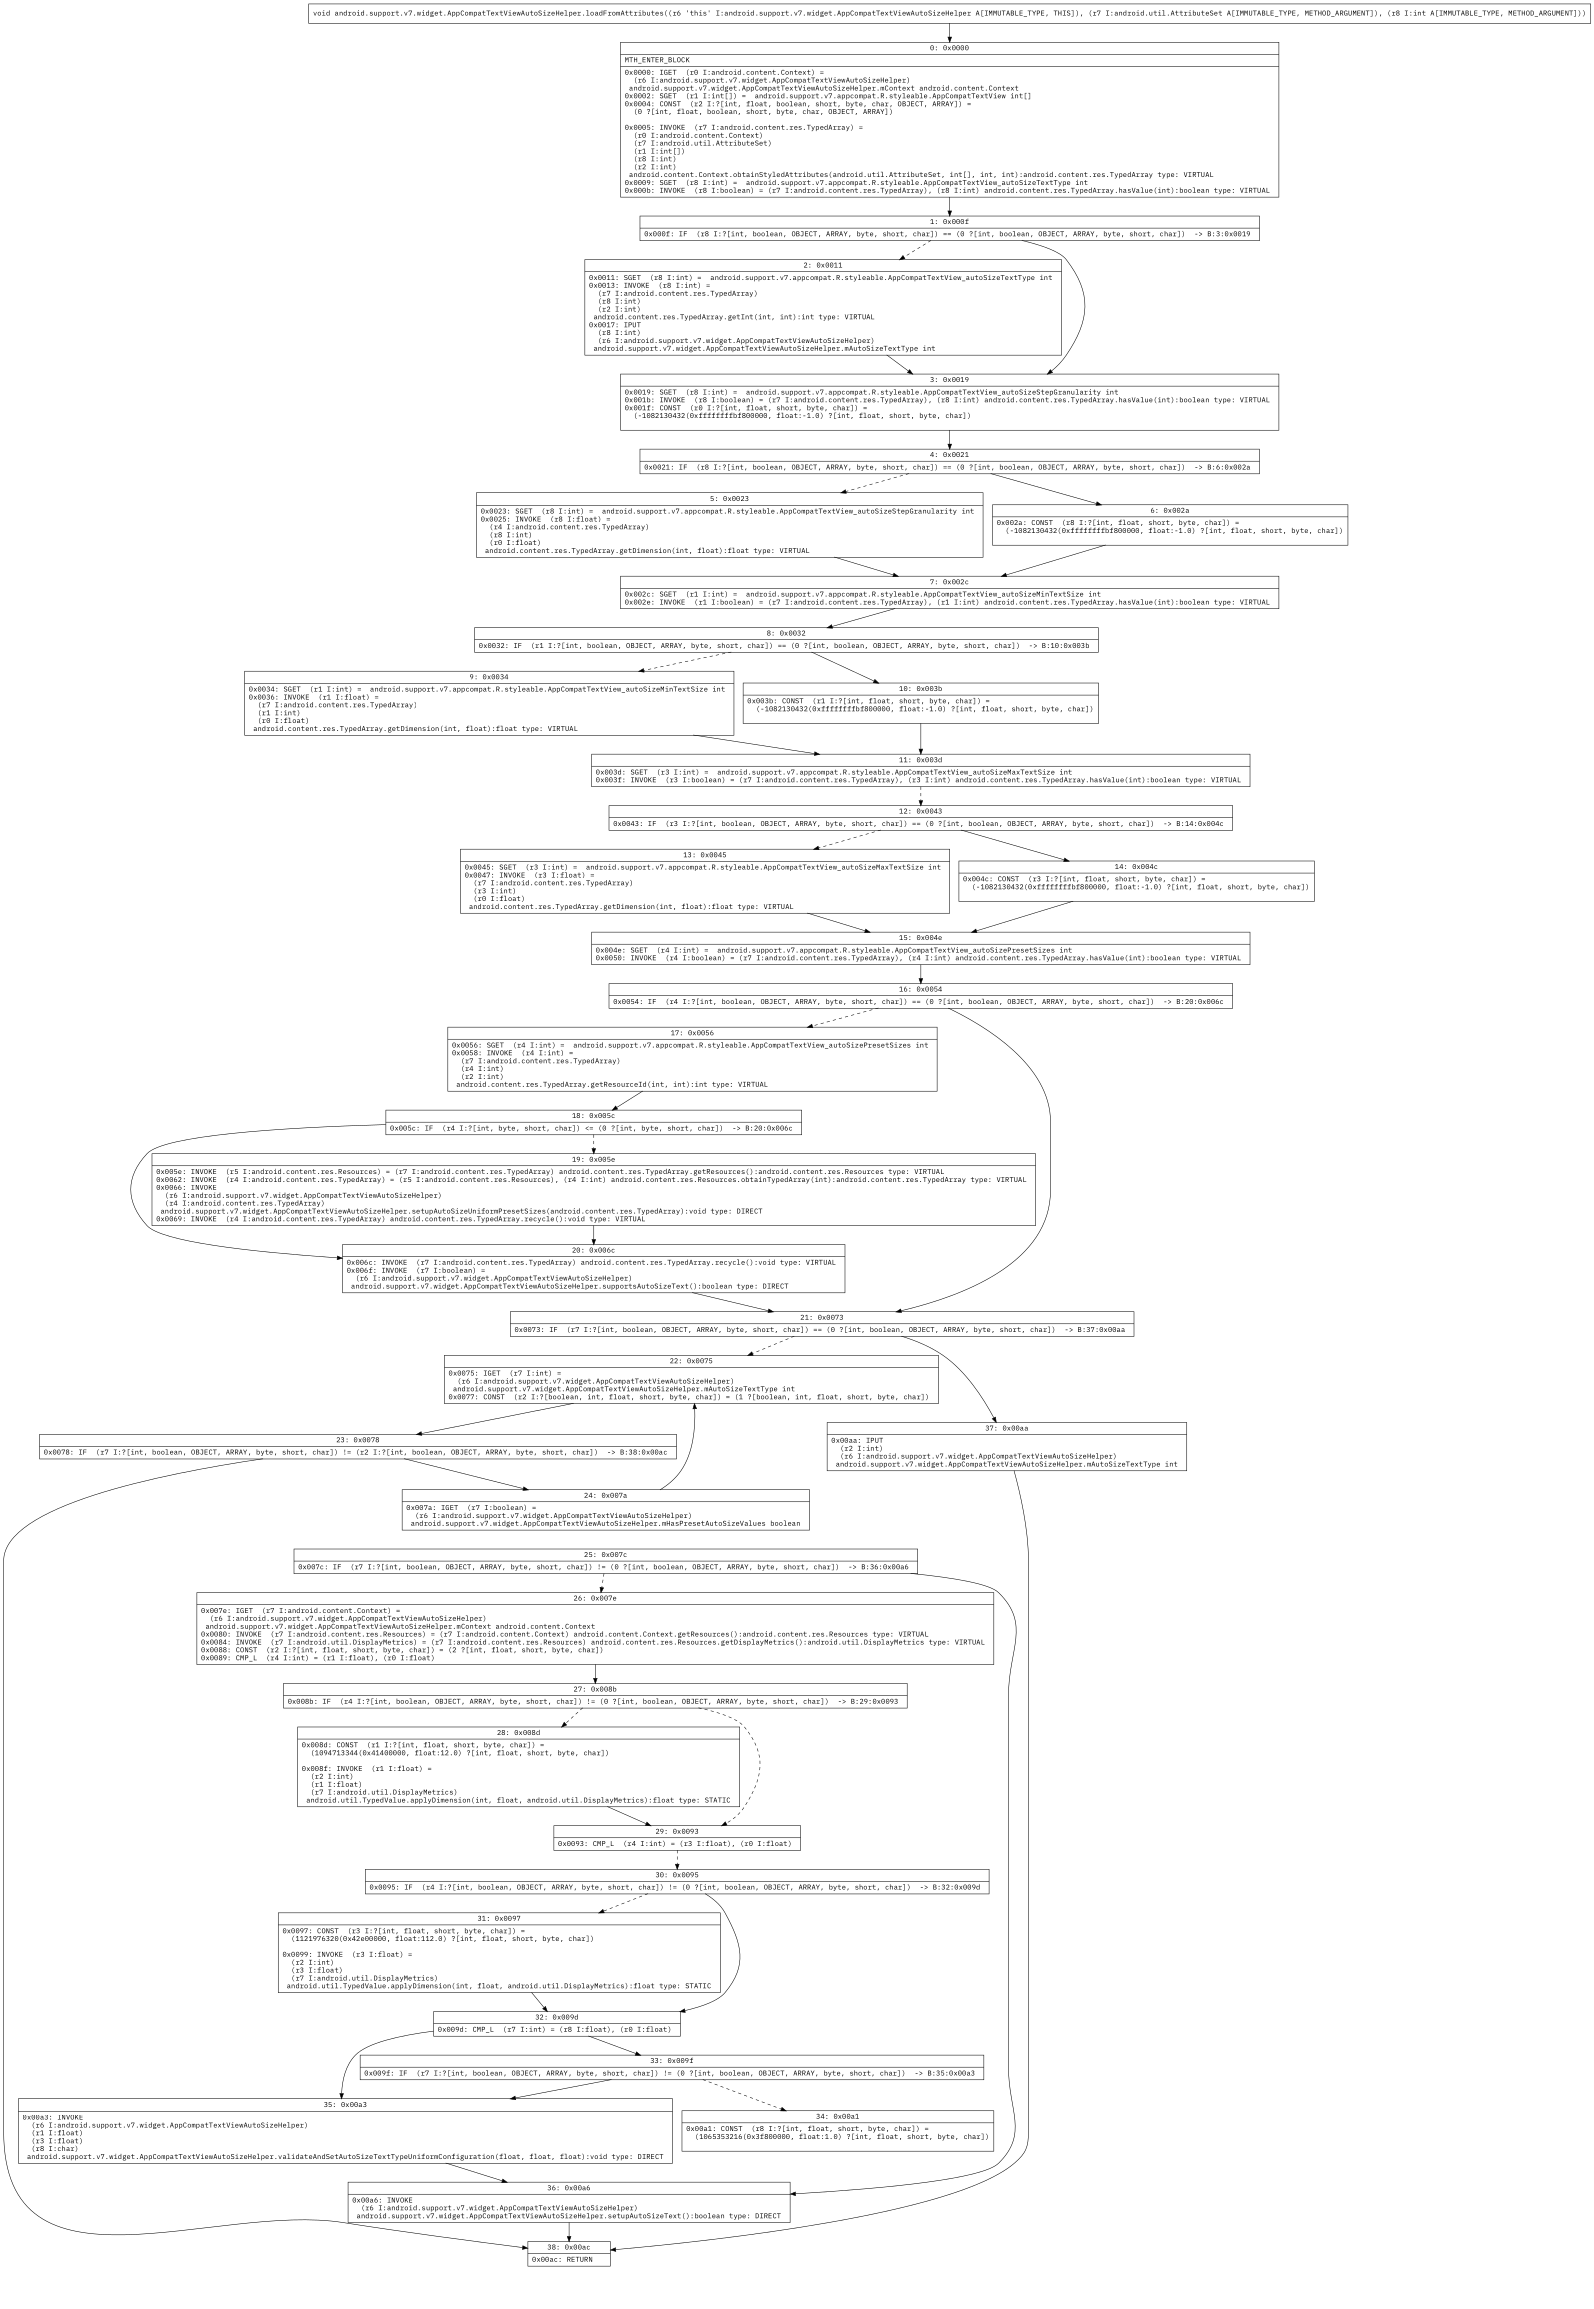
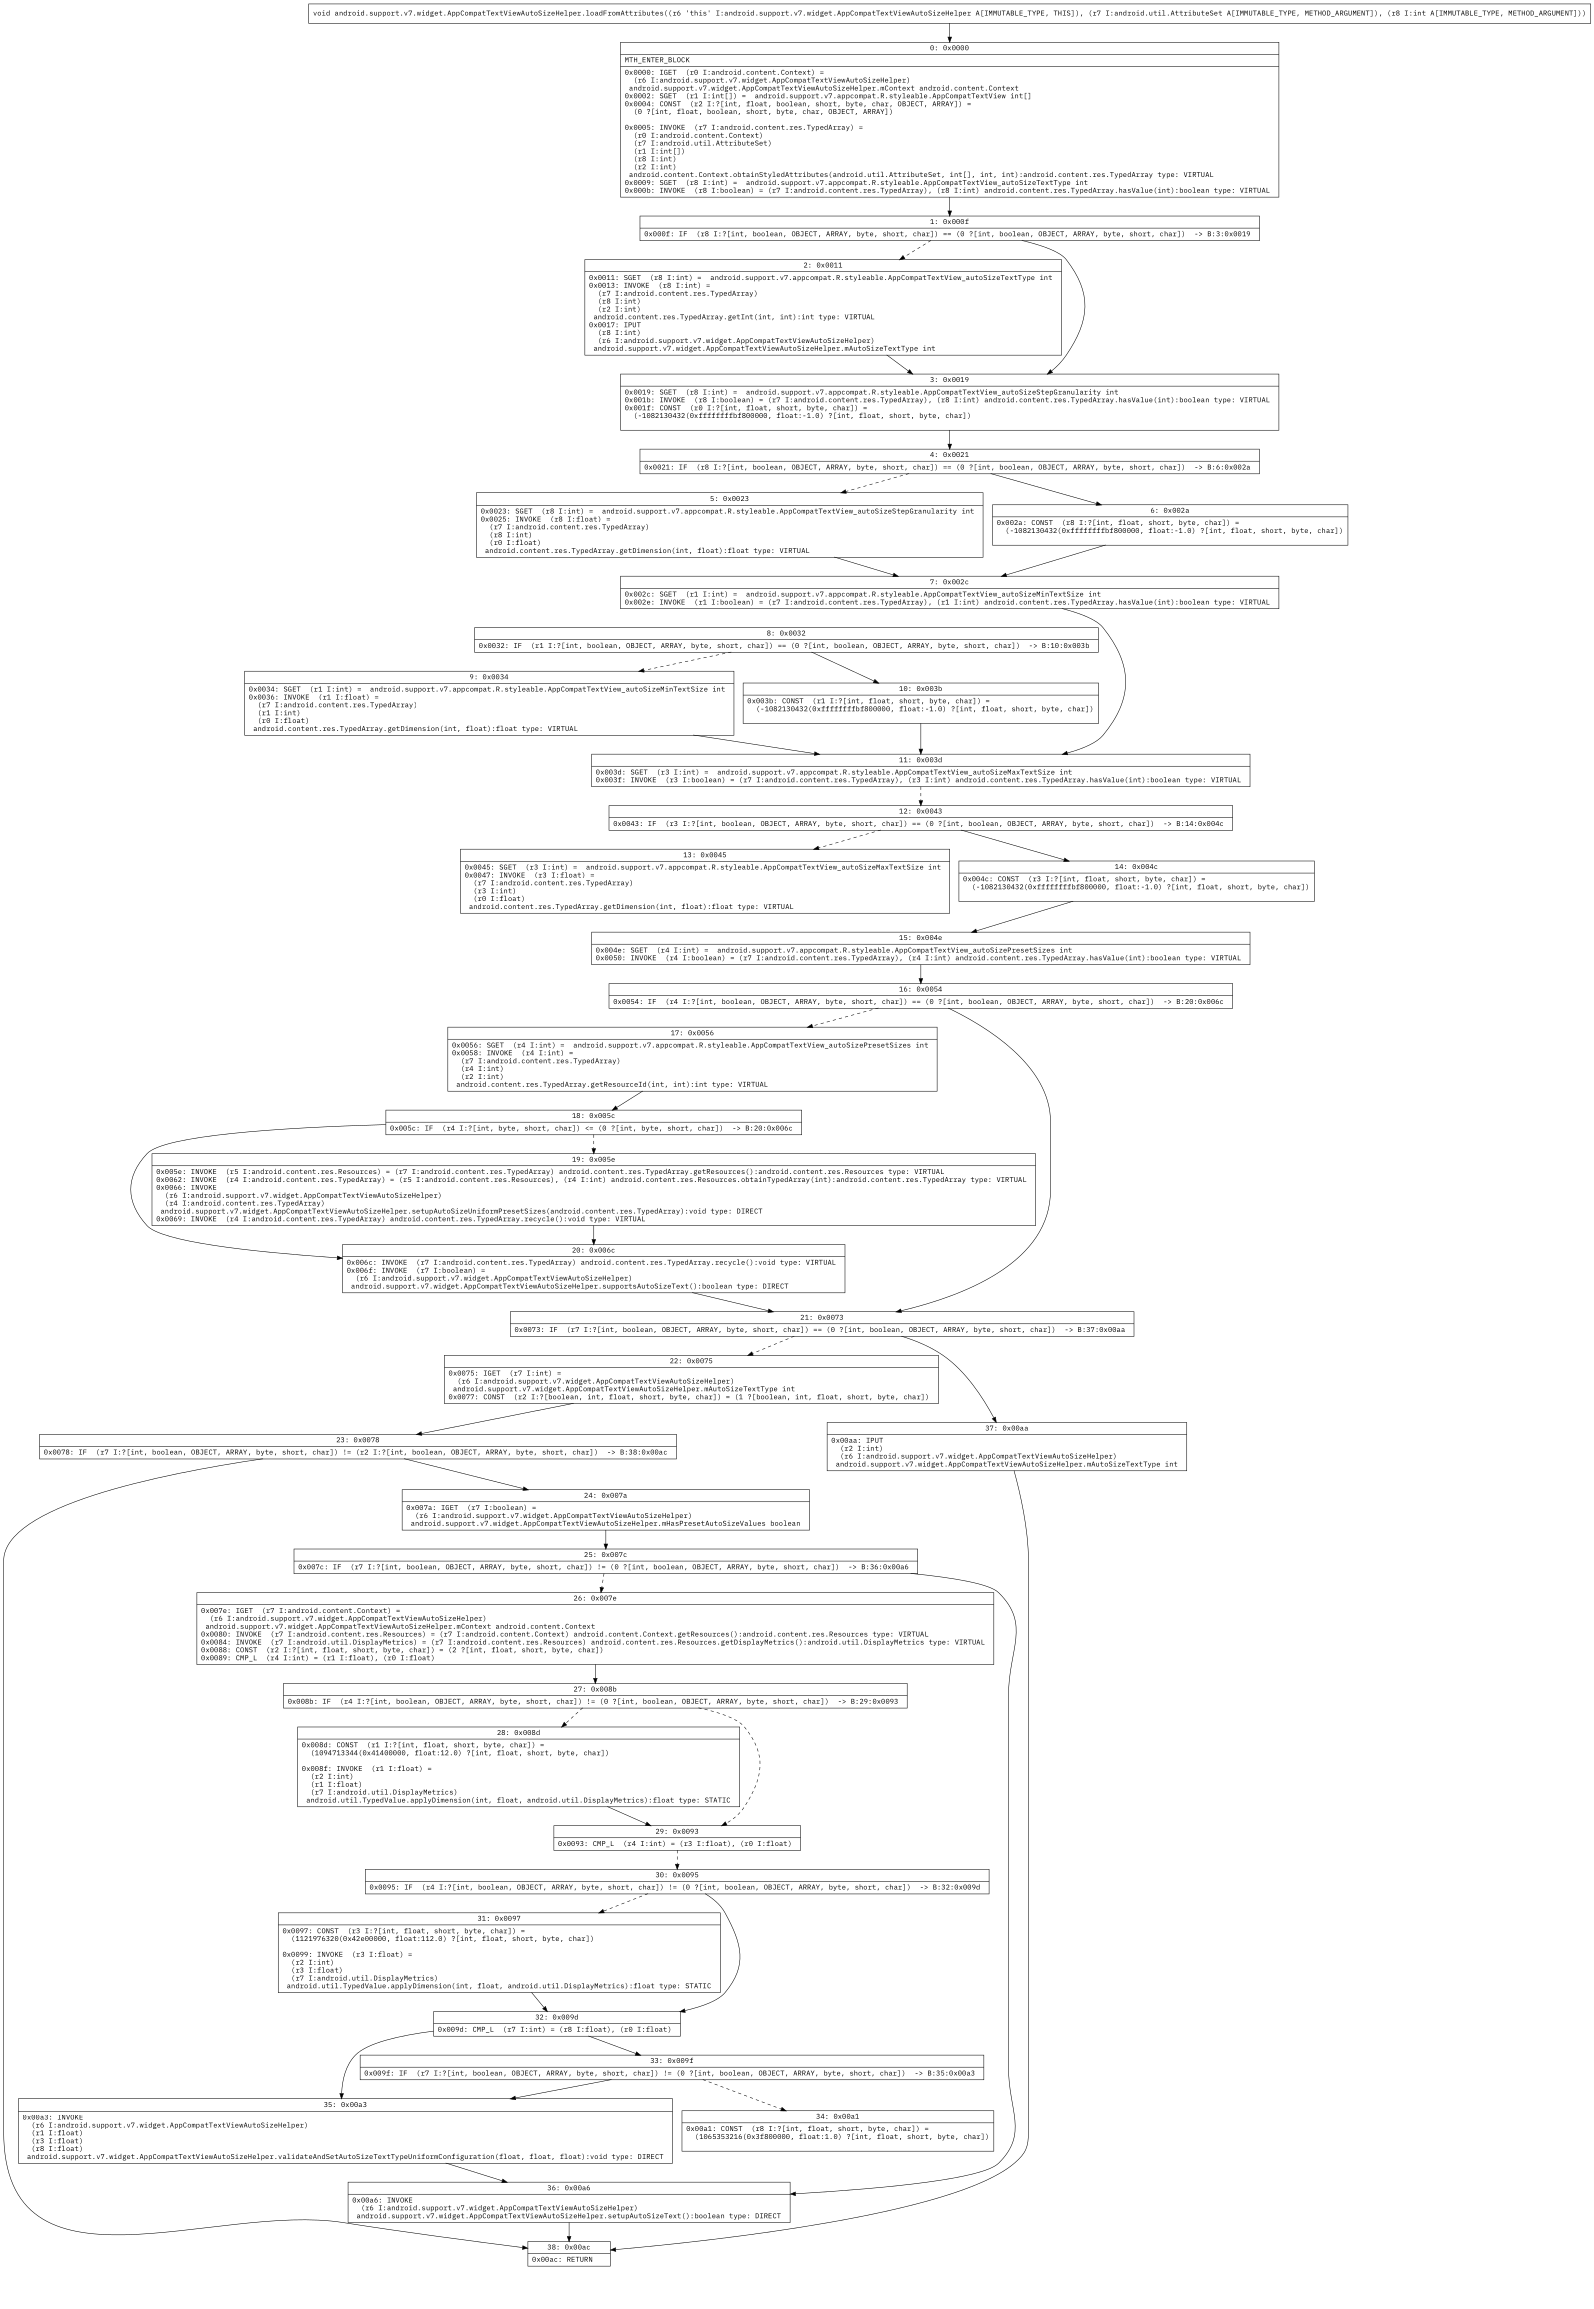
node "5: 0x0023": text "(r4 I:android.content.res.TypedArray)" -> "(r7 I:android.content.res.TypedArray)"
edge "7: 0x002c" -> "8: 0x0032": now "7: 0x002c" -> "11: 0x003d"
edge "13: 0x0045" -> "15: 0x004e": removed
edge "24: 0x007a" -> "22: 0x0075": now "24: 0x007a" -> "25: 0x007c"
node "35: 0x00a3": text "(r8 I:char)" -> "(r8 I:float)"
